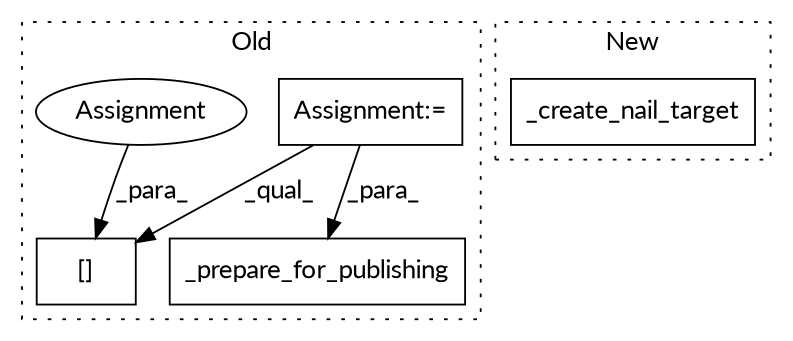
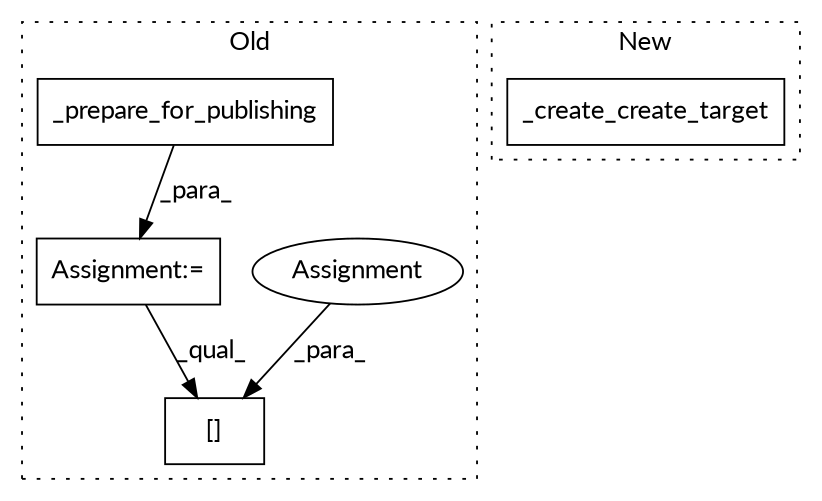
node "_create_nail_target": label "_create_nail_target" -> "_create_create_target"
edge "Assignment:=" -> "_prepare_for_publishing": reversed
